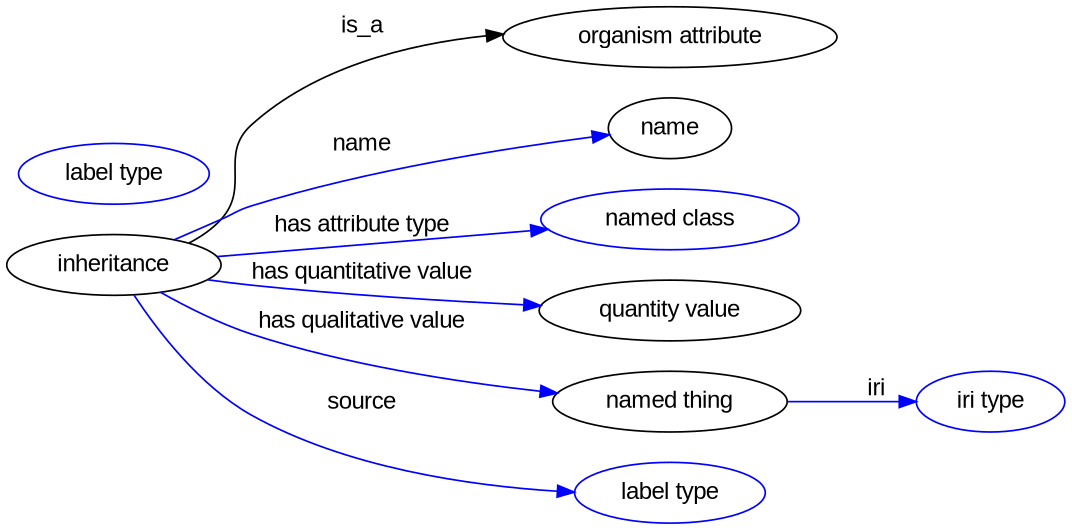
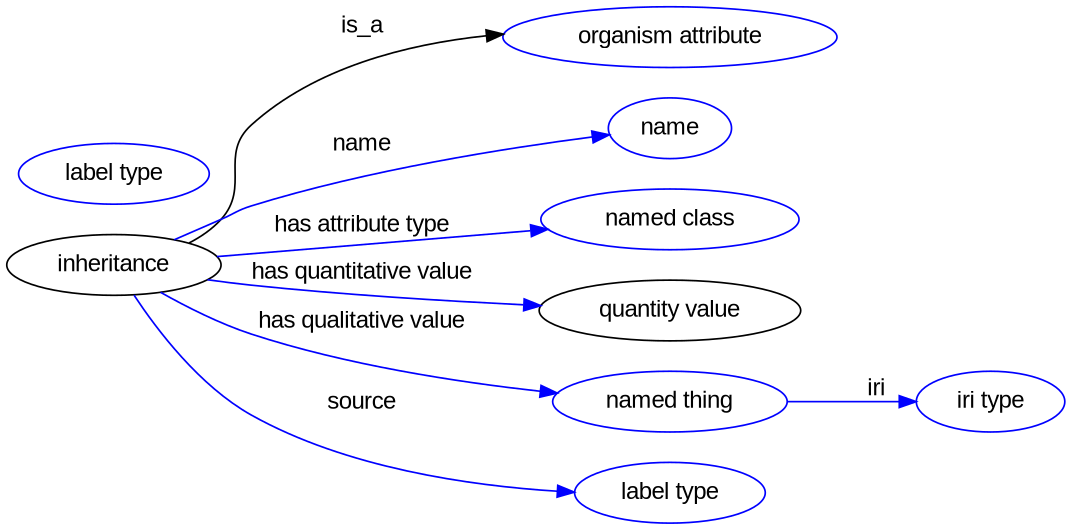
node "organism attribute": color black -> blue
node "name": color black -> blue
node "named thing": color black -> blue
